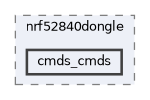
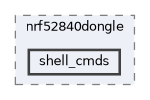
node "cmds_cmds": label "cmds_cmds" -> "shell_cmds"
